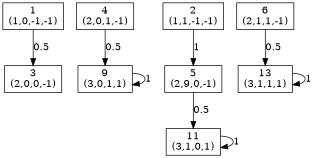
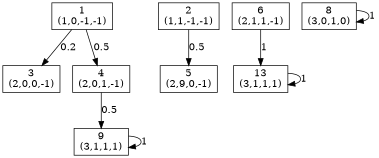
node "8 (3,0,1,0)": added
edge "1 (1,0,-1,-1)" -> "4 (2,0,1,-1)": added, label "0.5"
edge "1 (1,0,-1,-1)" -> "3 (2,0,0,-1)": label "0.5" -> "0.2"
edge "2 (1,1,-1,-1)" -> "5 (2,9,0,-1)": label "1" -> "0.5"
edge "6 (2,1,1,-1)" -> "13 (3,1,1,1)": label "0.5" -> "1"
node "9 (3,0,1,1)": label "9 (3,0,1,1)" -> "9 (3,1,1,1)"
node "11 (3,1,0,1)": removed
